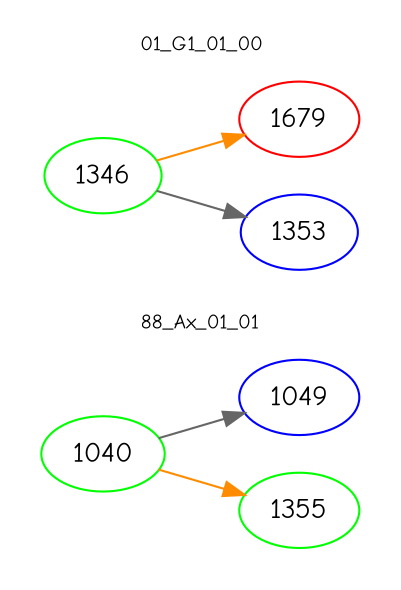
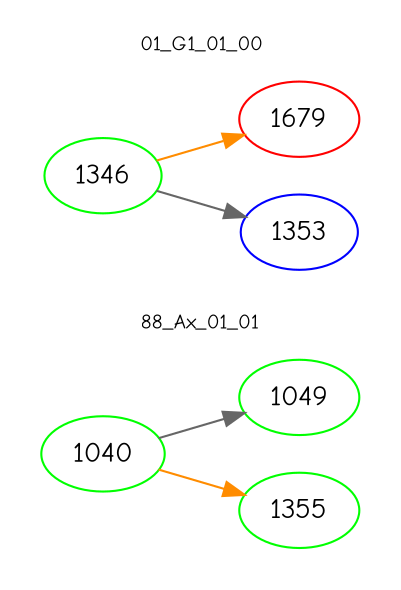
node "1049": color blue -> green
